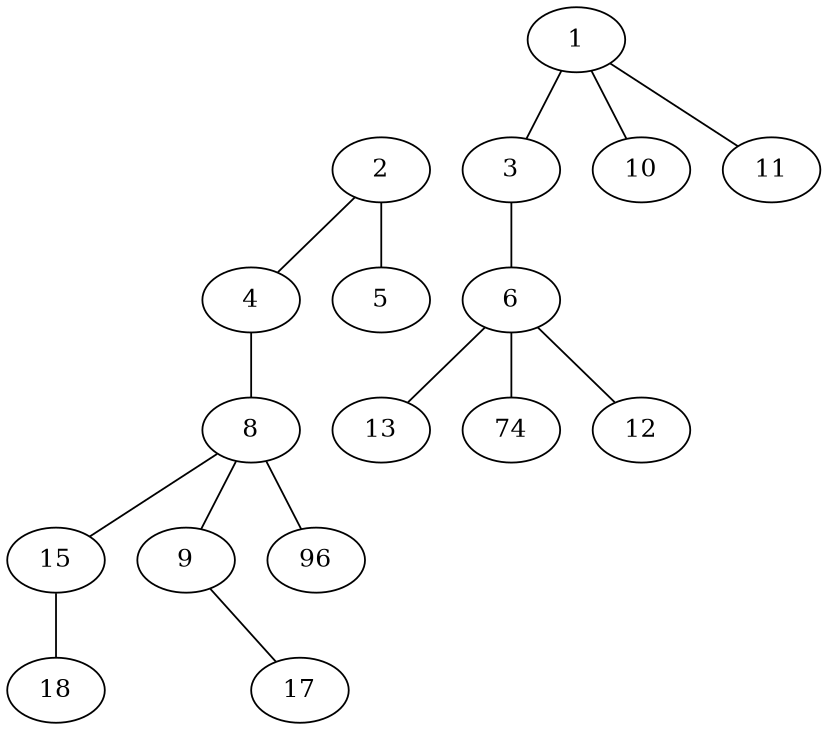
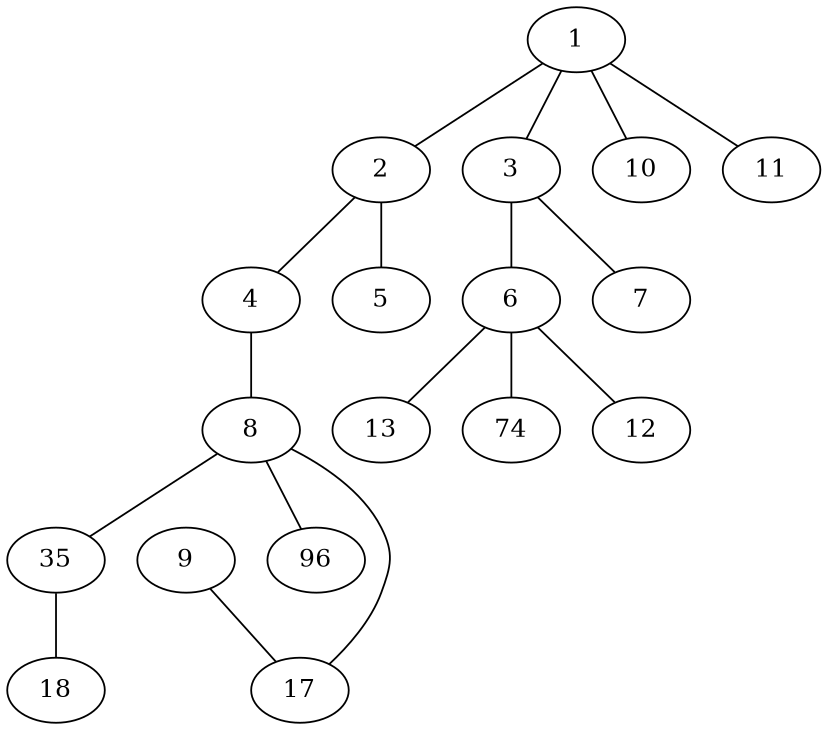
edge "1" -- "2": added
node "7": added
edge "8" -- "9": now "8" -- "17"
node "15": label "15" -> "35"
